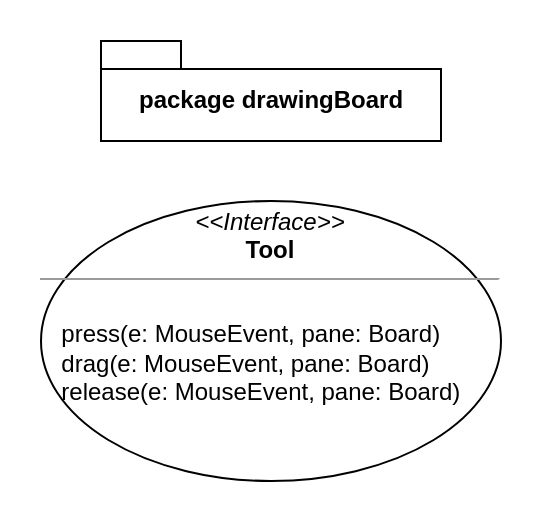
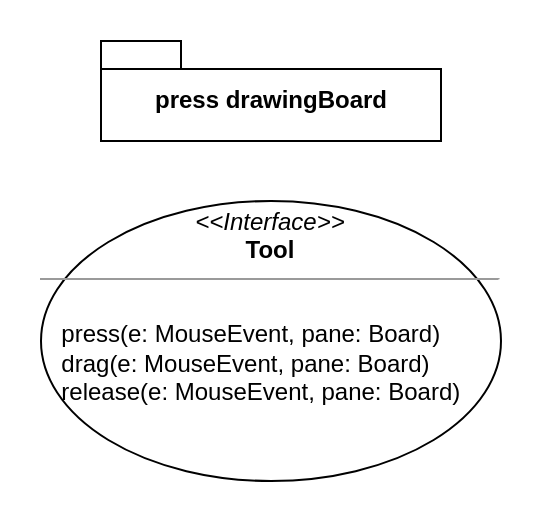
node "package drawingBoard": label "package drawingBoard" -> "press drawingBoard"
